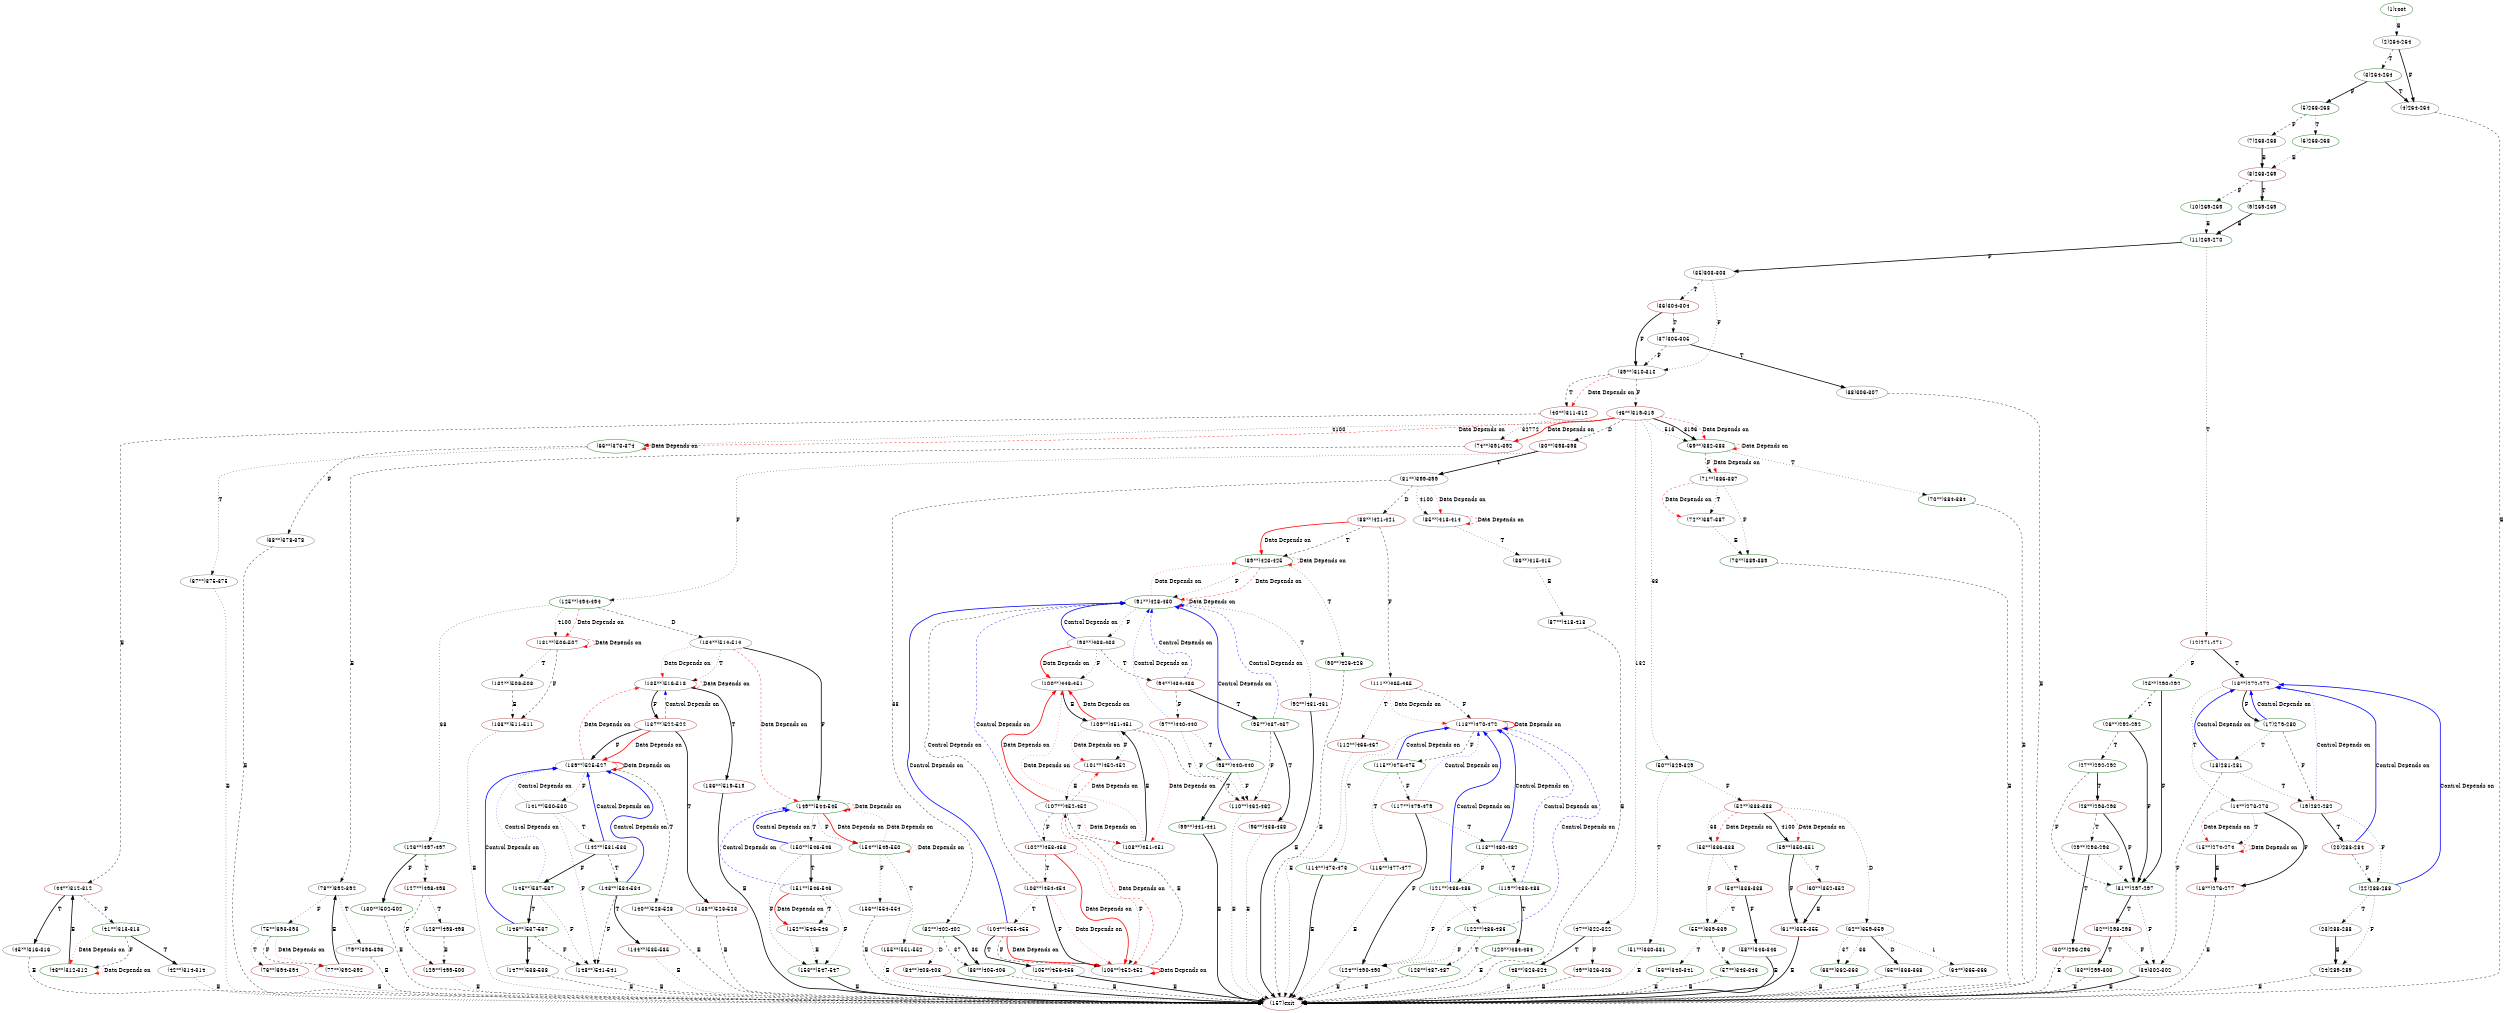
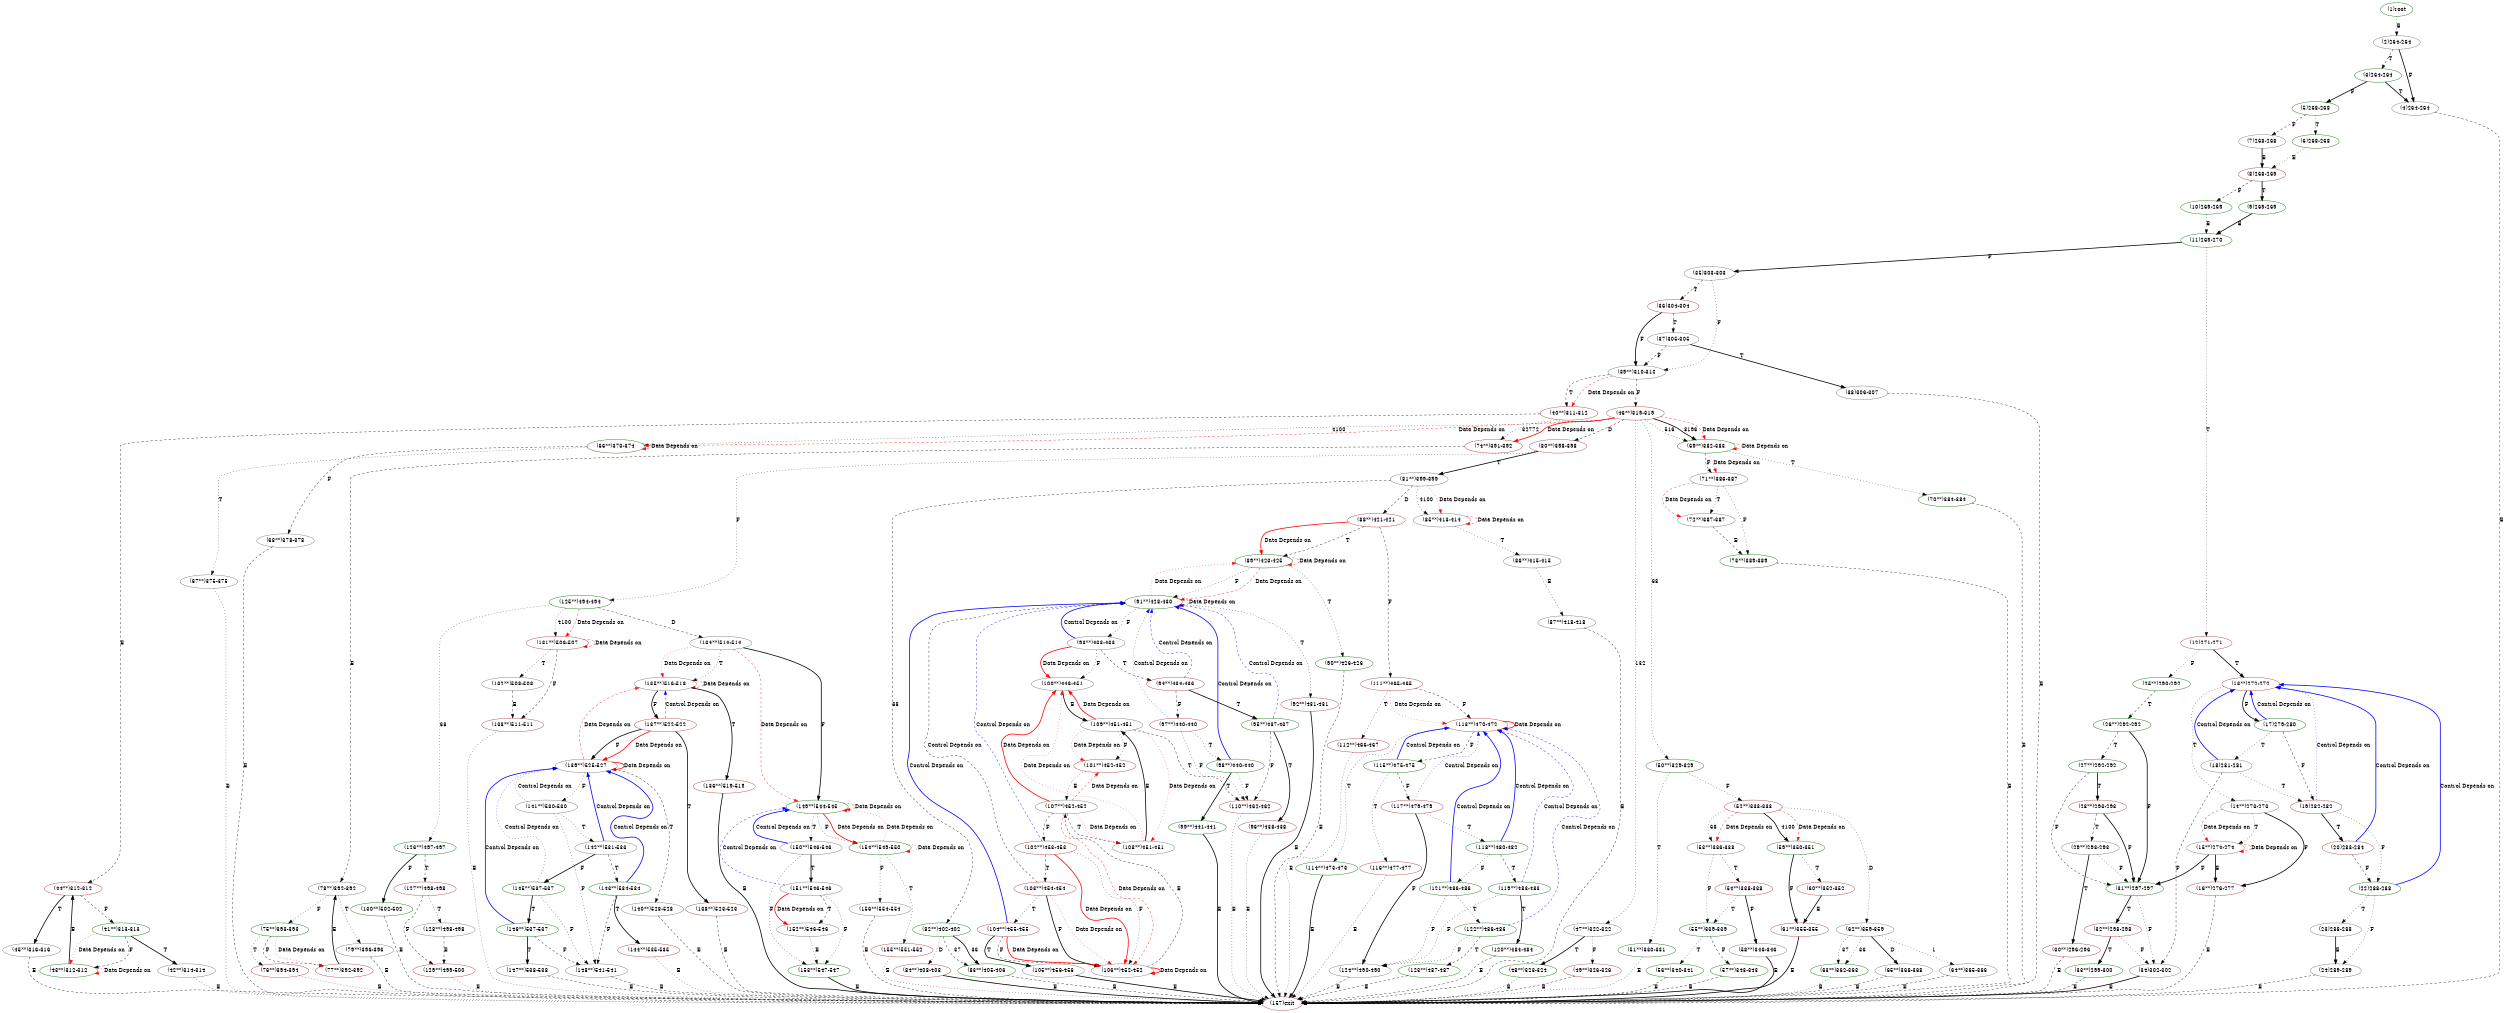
edge "(72**)387-387" -> "(73**)389-389": style dotted -> dashed
edge "(25**)290-292" -> "(31**)297-297": now "(15**)274-274" -> "(31**)297-297"
